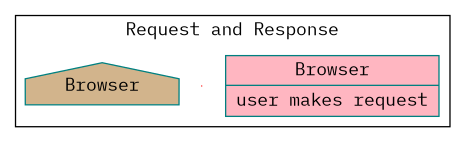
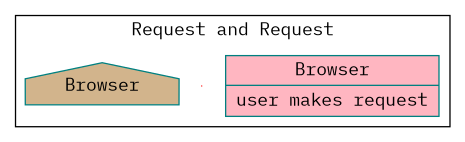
cluster "Request and Response": label "Request and Response" -> "Request and Request"
